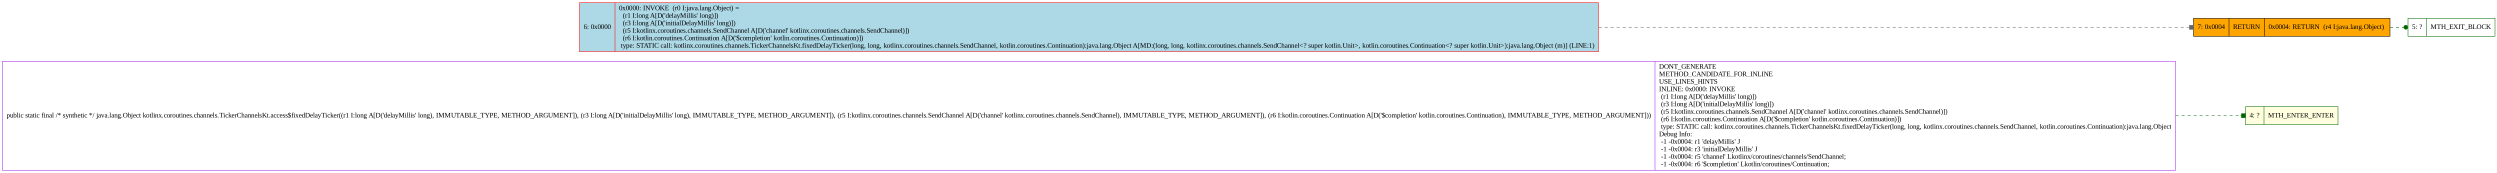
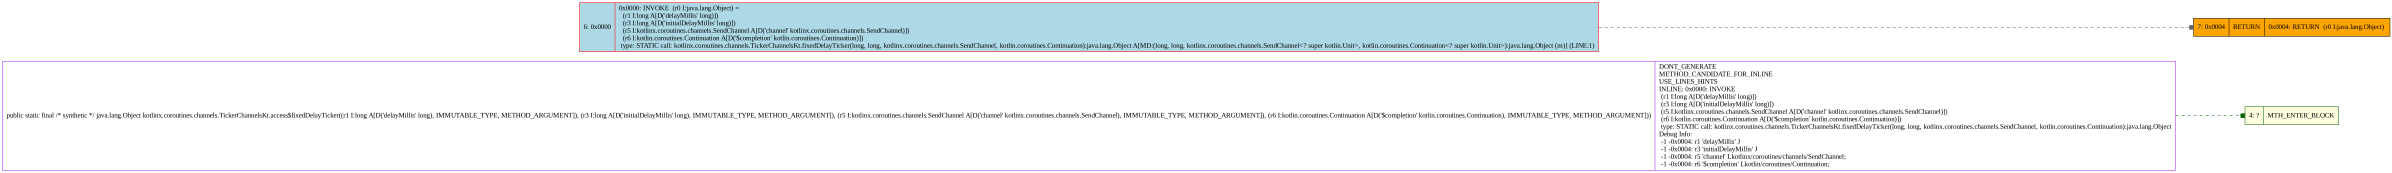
node "7: 0x0004": text "0x0004: RETURN  (r4 I:java.lang.Object)" -> "0x0004: RETURN  (r0 I:java.lang.Object)"
node "5: ?": removed
node "4: ?": text "MTH_ENTER_ENTER" -> "MTH_ENTER_BLOCK"
